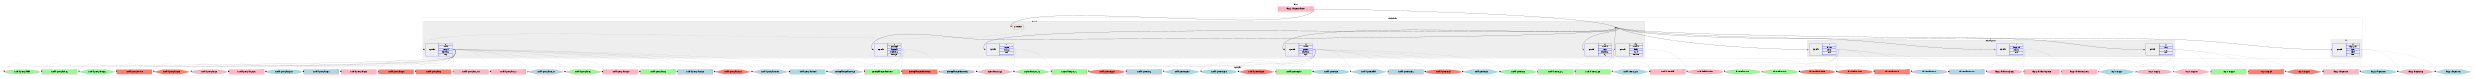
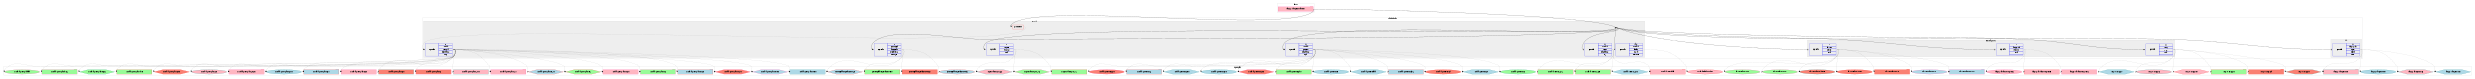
node "sys-devel/automake-1.7.9-r3": fillcolor salmon -> palegreen
